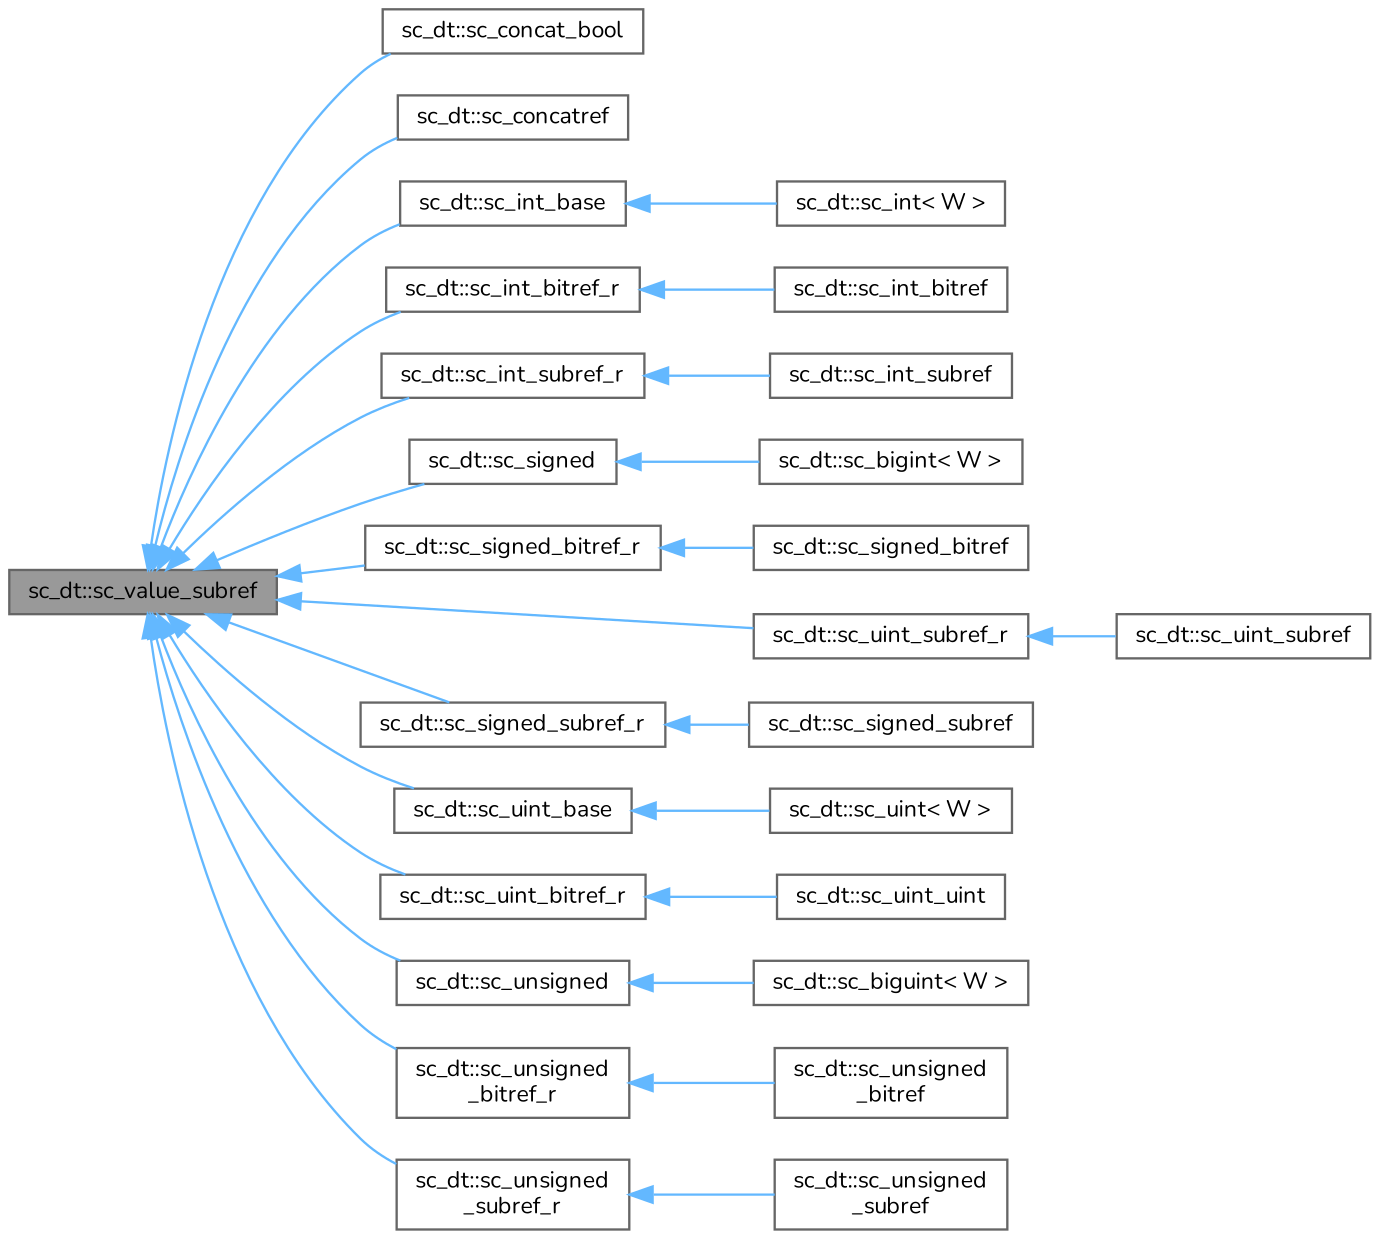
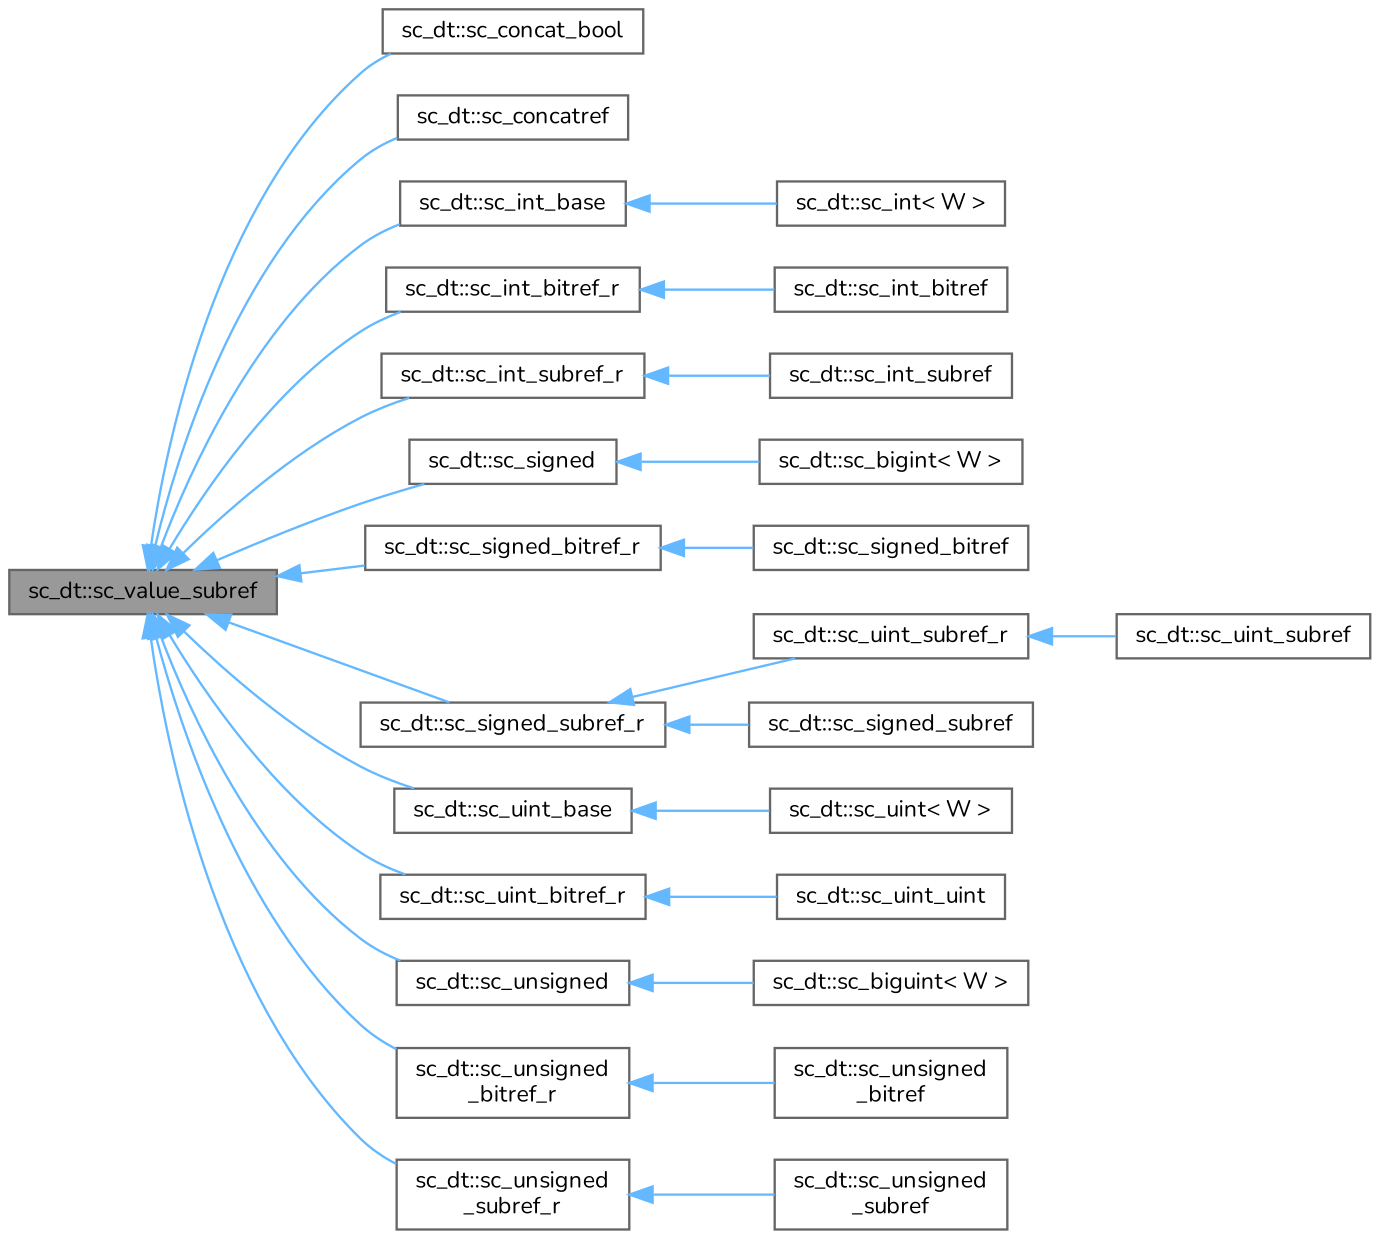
edge "sc_dt::sc_uint_subref_r" -> "sc_dt::sc_value_subref": now "sc_dt::sc_uint_subref_r" -> "sc_dt::sc_signed_subref_r"
